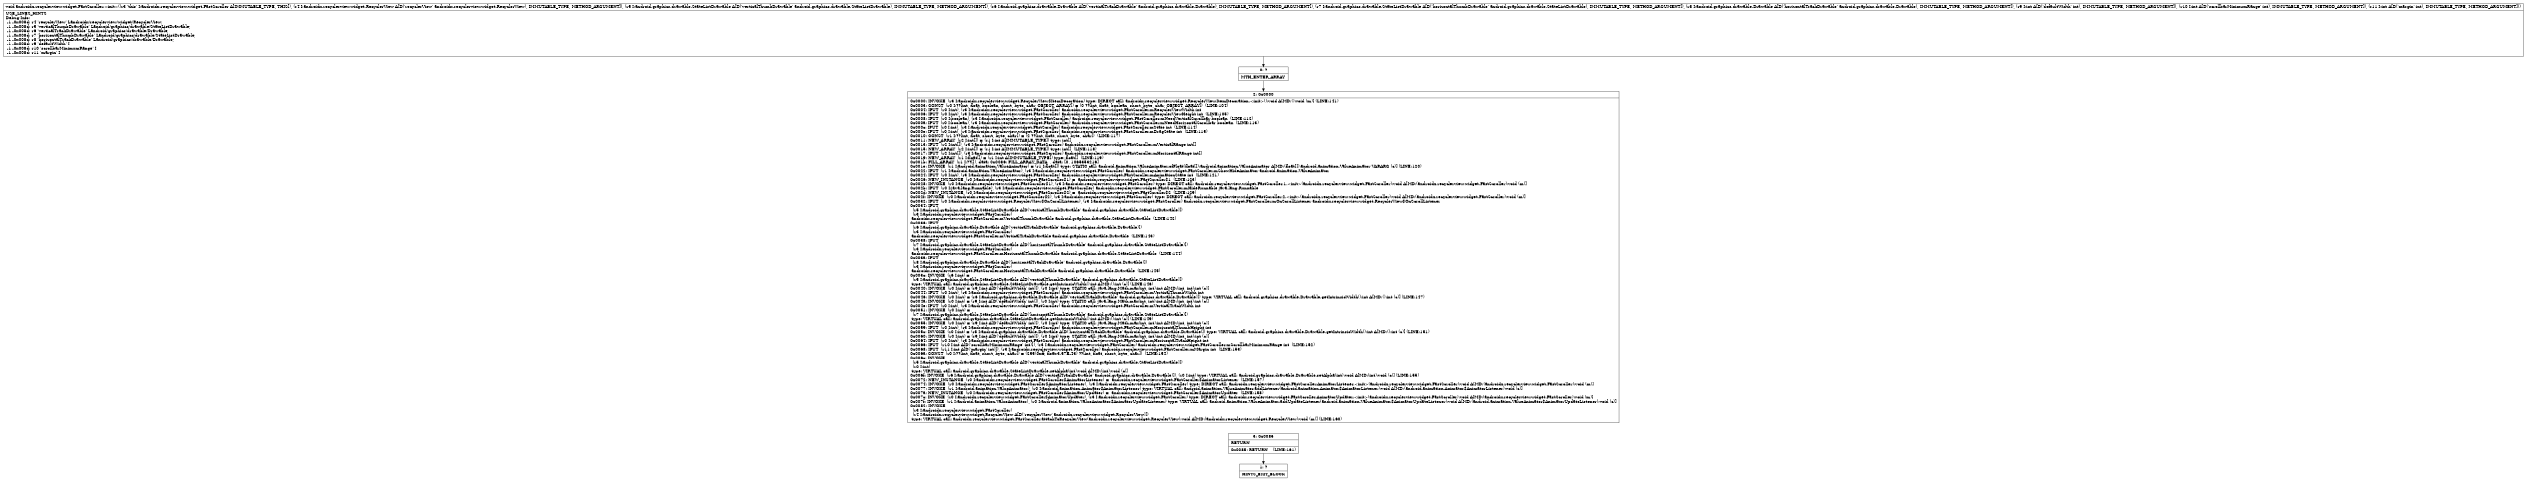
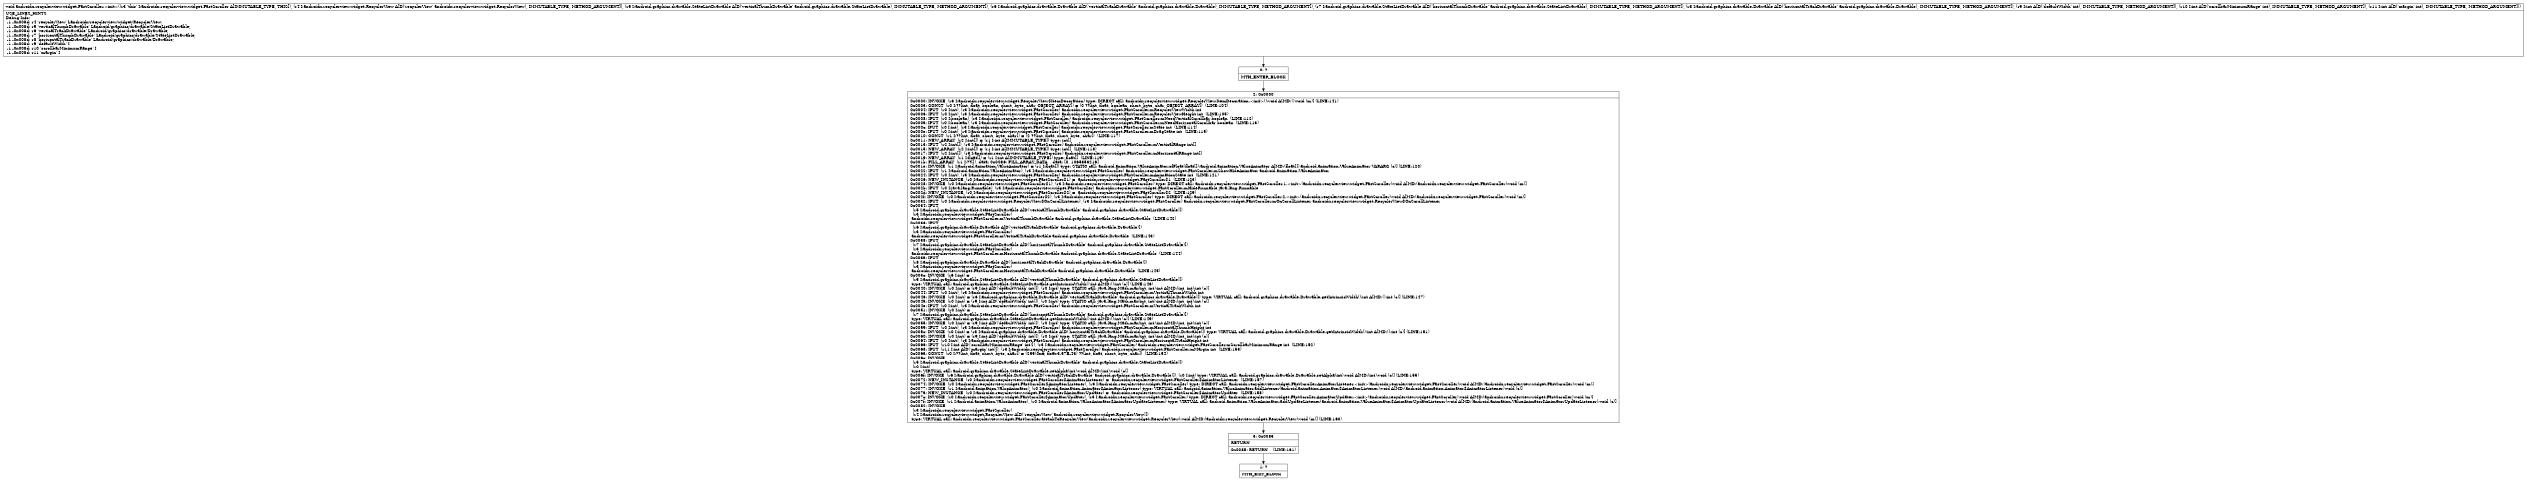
node "0: ?": text "MTH_ENTER_ARRAY" -> "MTH_ENTER_BLOCK"
edge "2: 0x0000" -> "3: 0x0085": added
node "1: ?": text "HINTS_EXIT_BLOCK" -> "MTH_EXIT_BLOCK"
